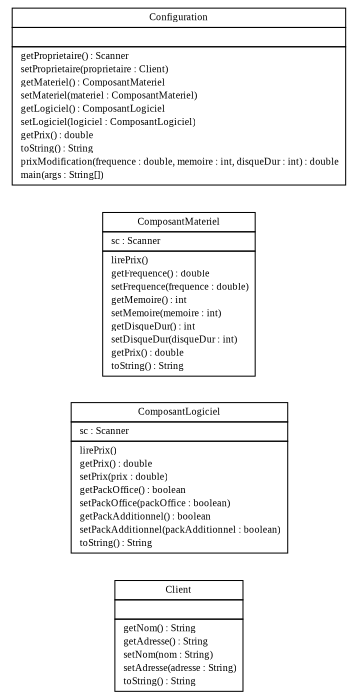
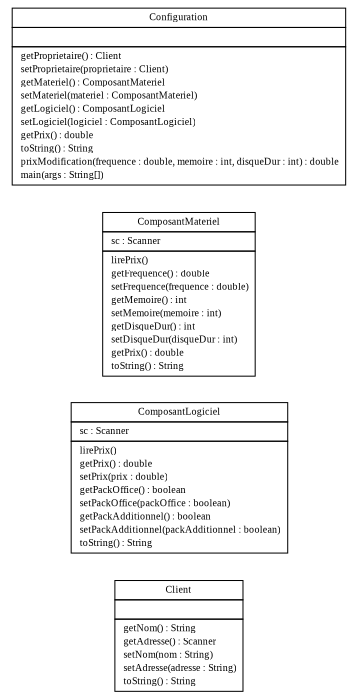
node "Configuration": text "getProprietaire() : Scanner" -> "getProprietaire() : Client"
node "Client": text "getAdresse() : String" -> "getAdresse() : Scanner"
